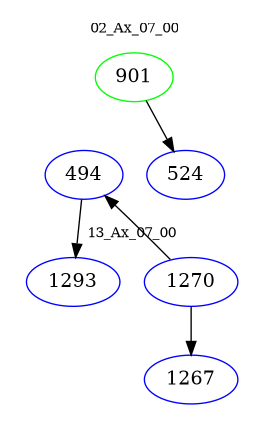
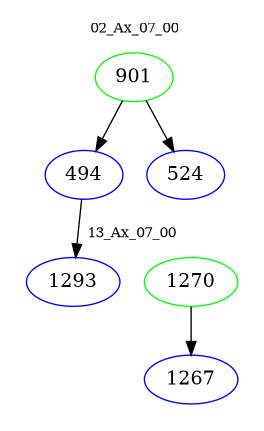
edge "1270" -> "494": now "901" -> "494"
node "1270": color blue -> green
